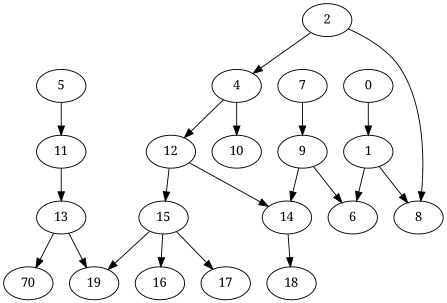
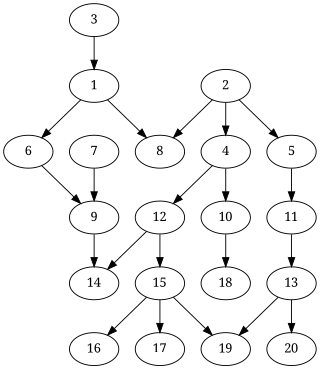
node "0": label "0" -> "3"
edge "2" -> "5": added
edge "9" -> "6": reversed
edge "14" -> "18": now "10" -> "18"
node "70": label "70" -> "20"
